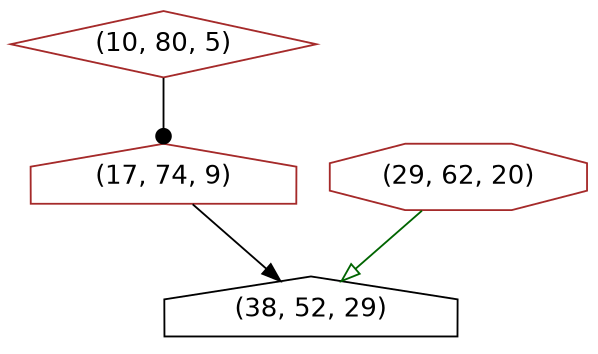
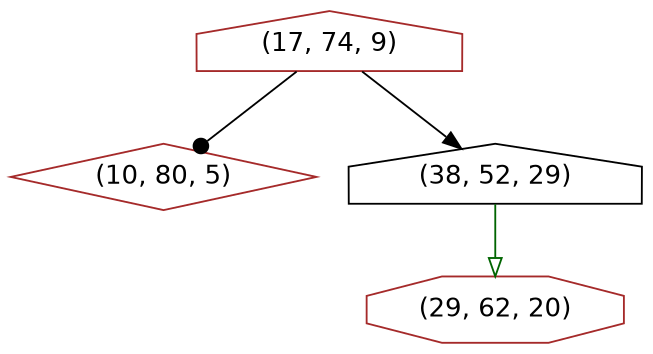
edge "(10, 80, 5)" -> "(17, 74, 9)": reversed
edge "(29, 62, 20)" -> "(38, 52, 29)": reversed
